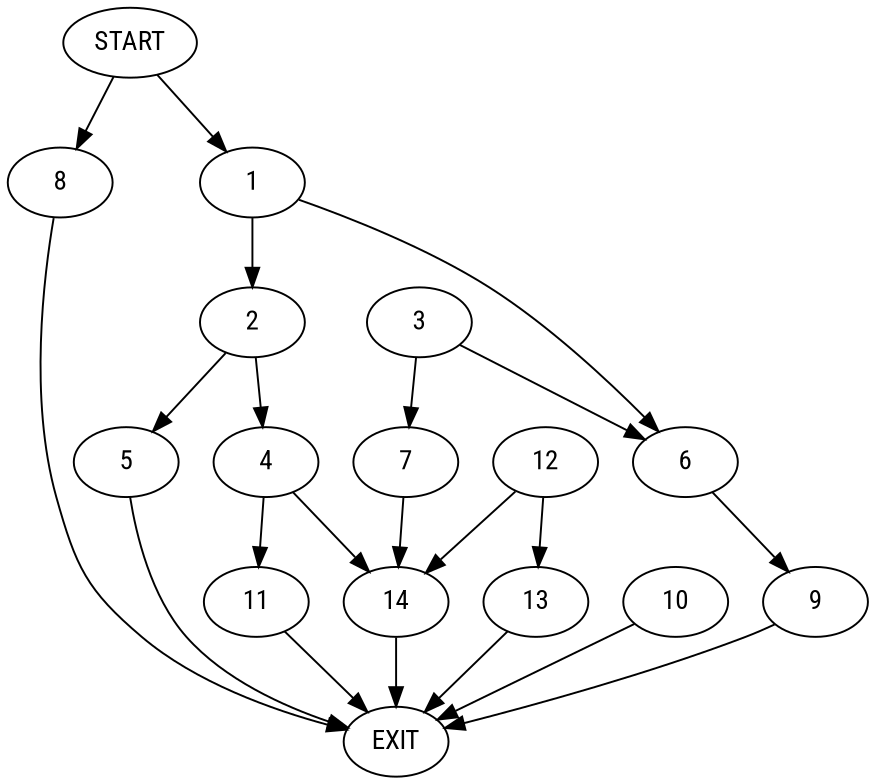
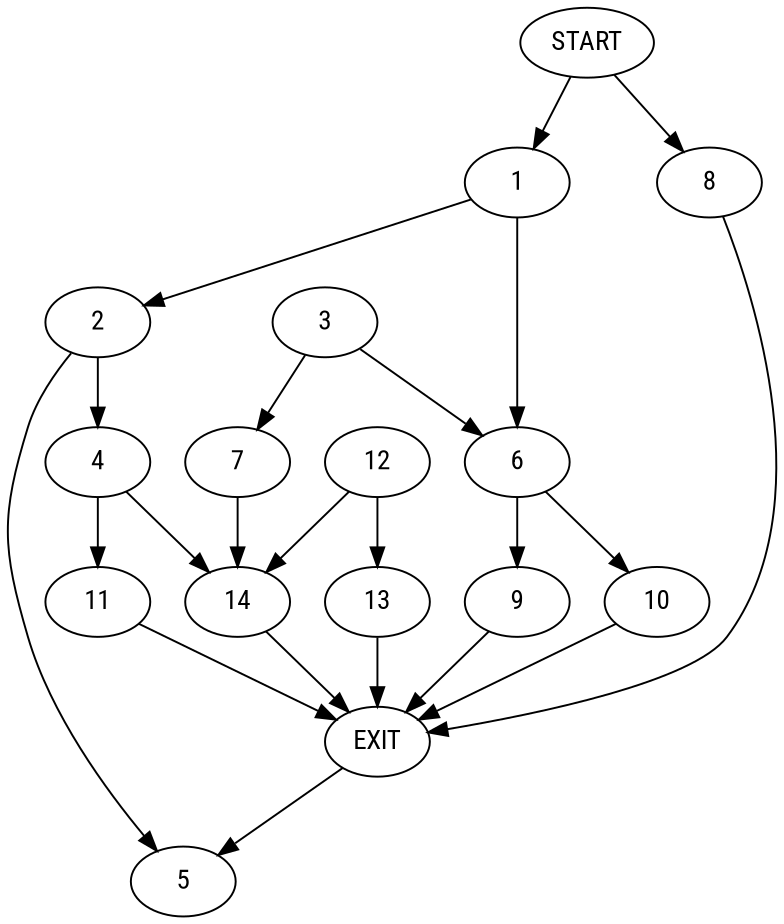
edge "6" -> "10": added
edge "5" -> "EXIT": reversed
